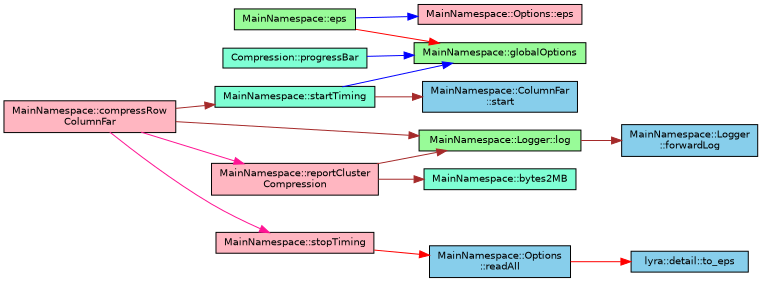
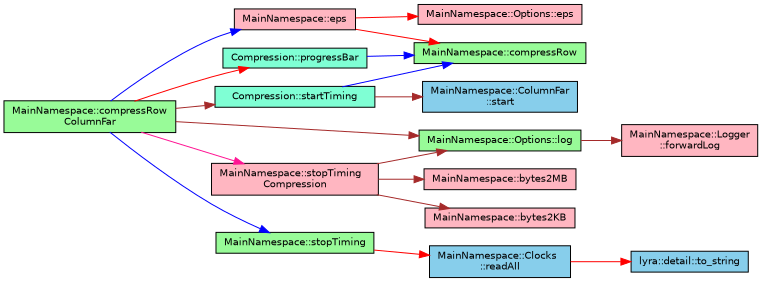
edge "MainNamespace::eps" -> "MainNamespace::Options::eps": color blue -> red
node "MainNamespace::eps": fillcolor palegreen -> lightpink
node "MainNamespace::globalOptions": label "MainNamespace::globalOptions" -> "MainNamespace::compressRow"
edge "MainNamespace::compressRow ColumnFar" -> "MainNamespace::eps": added
edge "MainNamespace::compressRow ColumnFar" -> "Compression::progressBar": added
node "MainNamespace::startTiming": label "MainNamespace::startTiming" -> "Compression::startTiming"
node "MainNamespace::compressRow ColumnFar": fillcolor lightpink -> palegreen
node "MainNamespace::Logger::log": label "MainNamespace::Logger::log" -> "MainNamespace::Options::log"
node "MainNamespace::Logger ::forwardLog": fillcolor skyblue -> lightpink
node "MainNamespace::reportCluster Compression": label "MainNamespace::reportCluster Compression" -> "MainNamespace::stopTiming Compression"
node "MainNamespace::bytes2MB": fillcolor aquamarine -> lightpink
edge "MainNamespace::compressRow ColumnFar" -> "MainNamespace::stopTiming": color deeppink -> blue
node "MainNamespace::bytes2KB": added
node "MainNamespace::stopTiming": fillcolor lightpink -> palegreen
node "MainNamespace::Options ::readAll": label "MainNamespace::Options ::readAll" -> "MainNamespace::Clocks ::readAll"
node "lyra::detail::to_eps": label "lyra::detail::to_eps" -> "lyra::detail::to_string"
